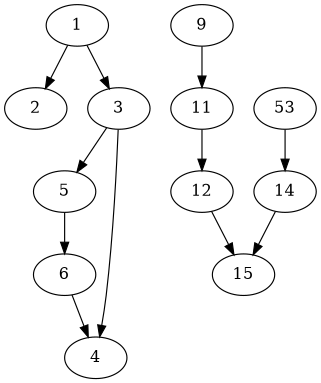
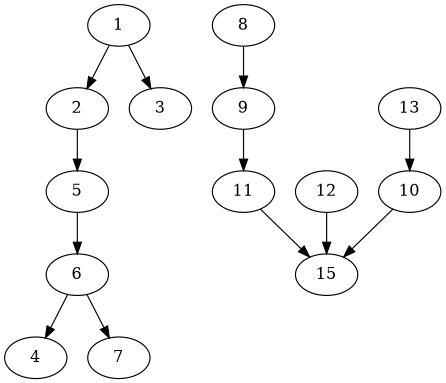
node "8": added
node "53": label "53" -> "13"
edge "11" -> "12": now "11" -> "15"
edge "3" -> "5": now "2" -> "5"
node "14": label "14" -> "10"
edge "3" -> "4": removed
node "7": added
